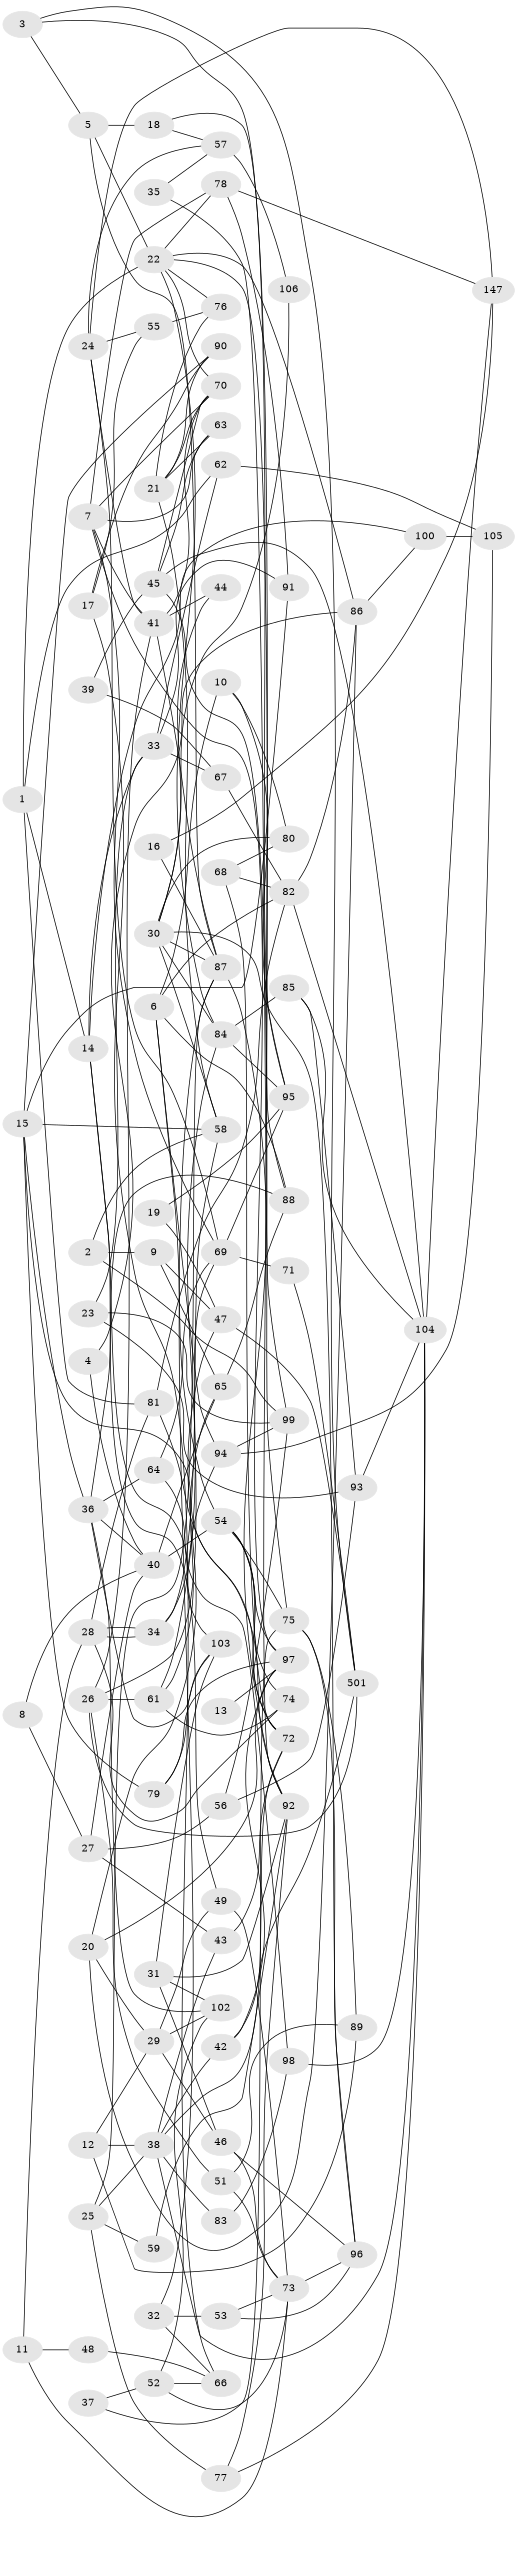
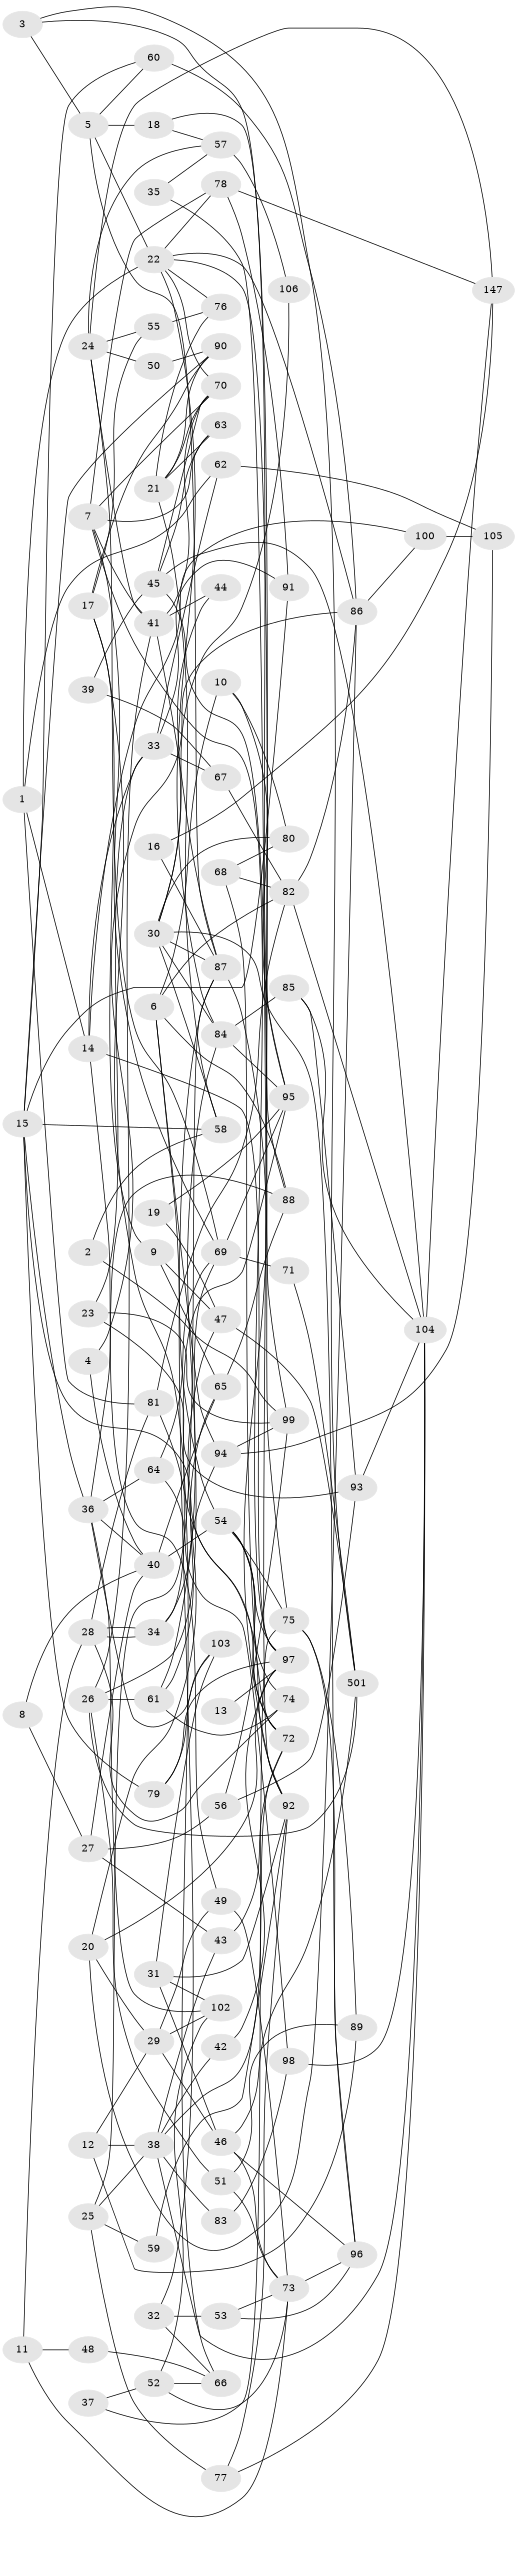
node "60": added
node "50": added
edge "2" -- "9": now "17" -- "9"
edge "58" -- "34": now "95" -- "34"
edge "14" -- "103": now "14" -- "97"
edge "501" -- "42": now "501" -- "46"
